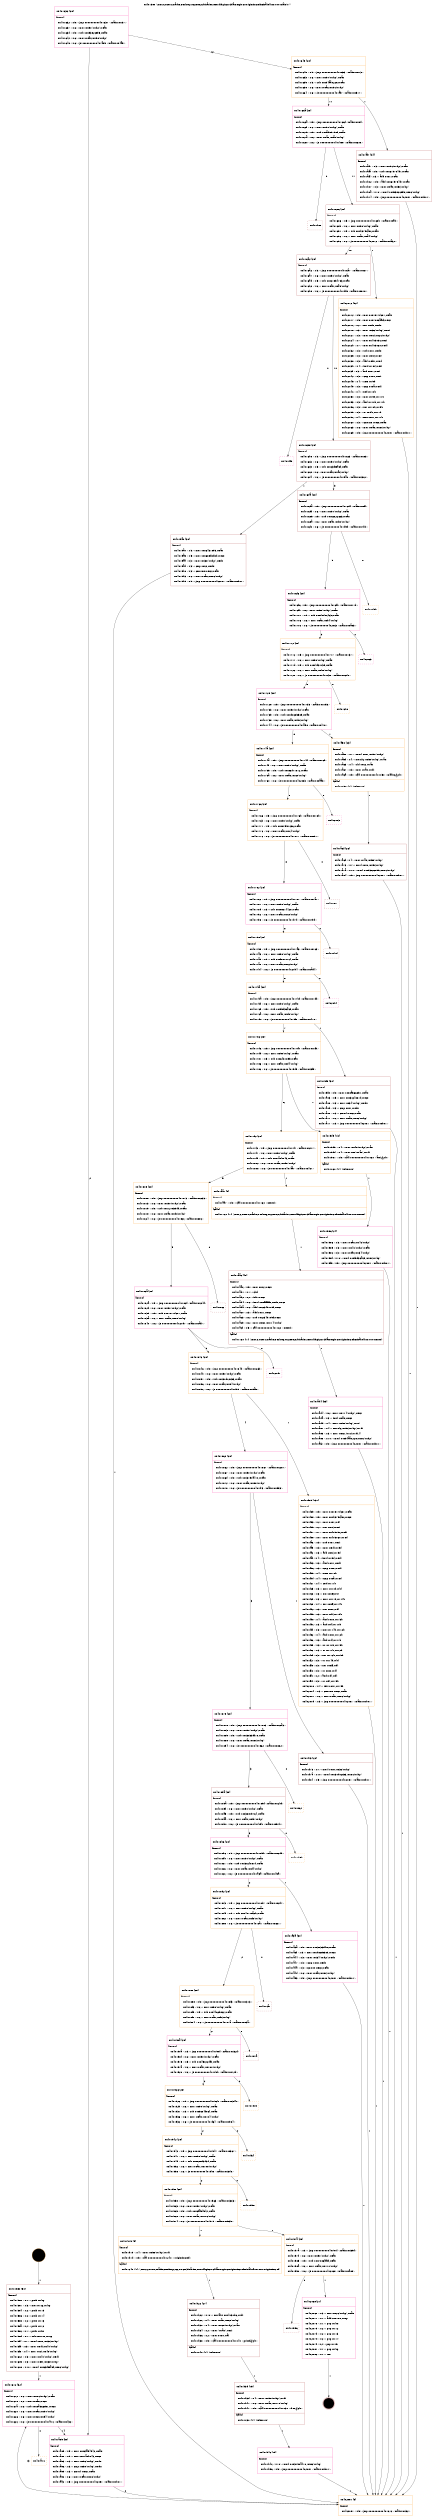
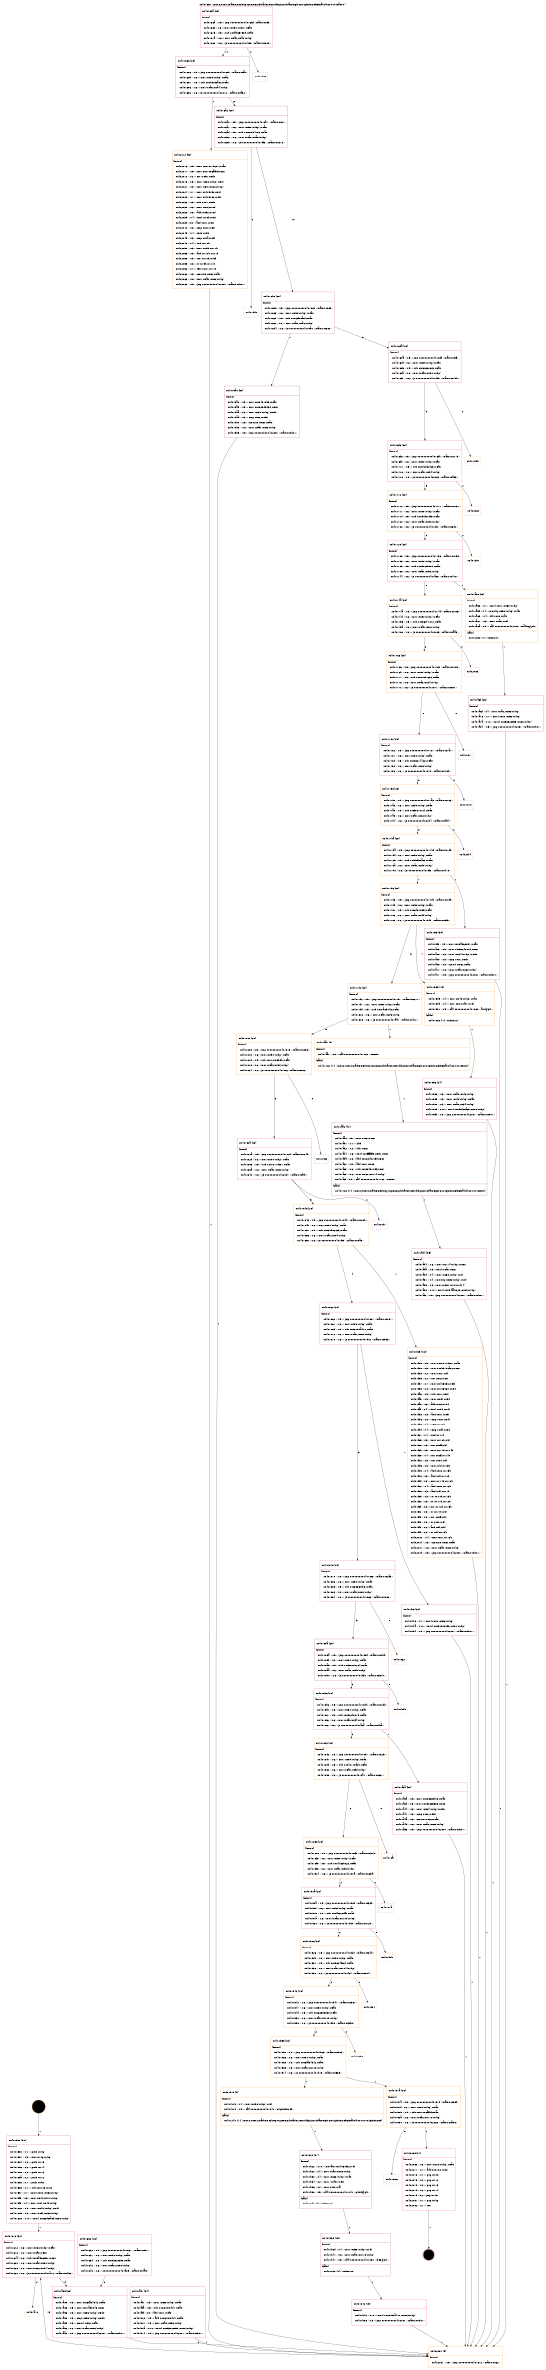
node "0x40164e [28]": removed
